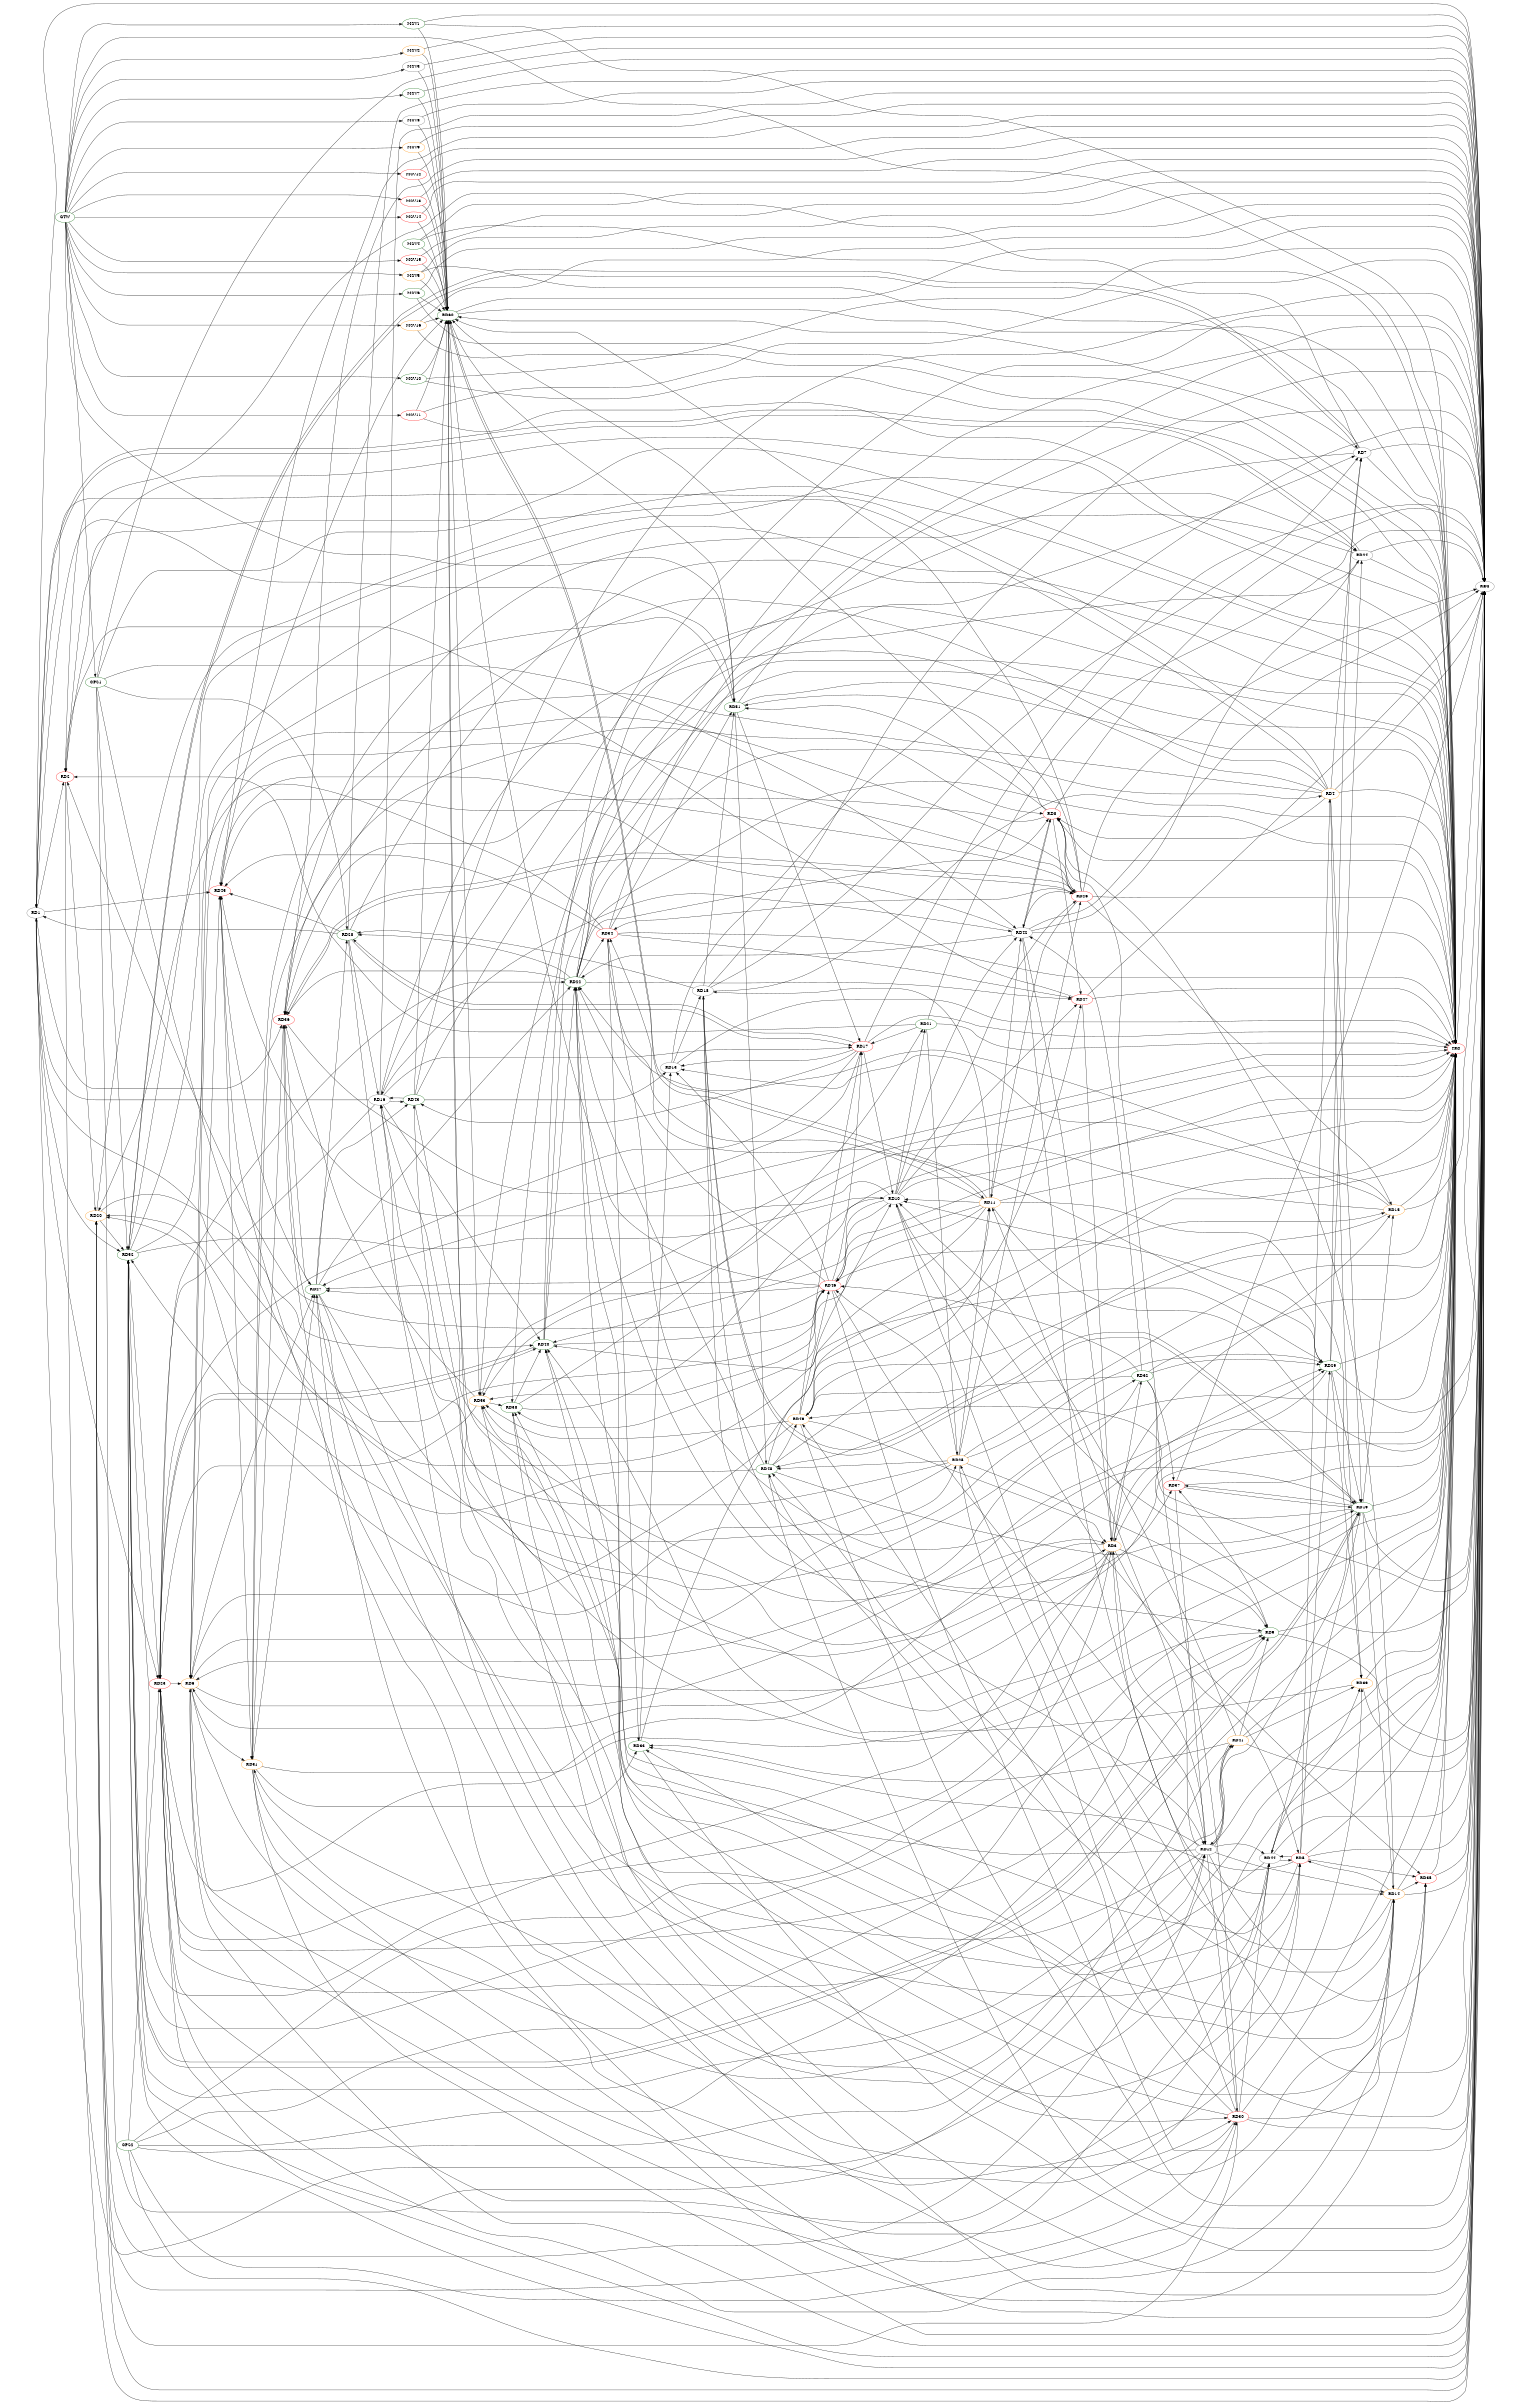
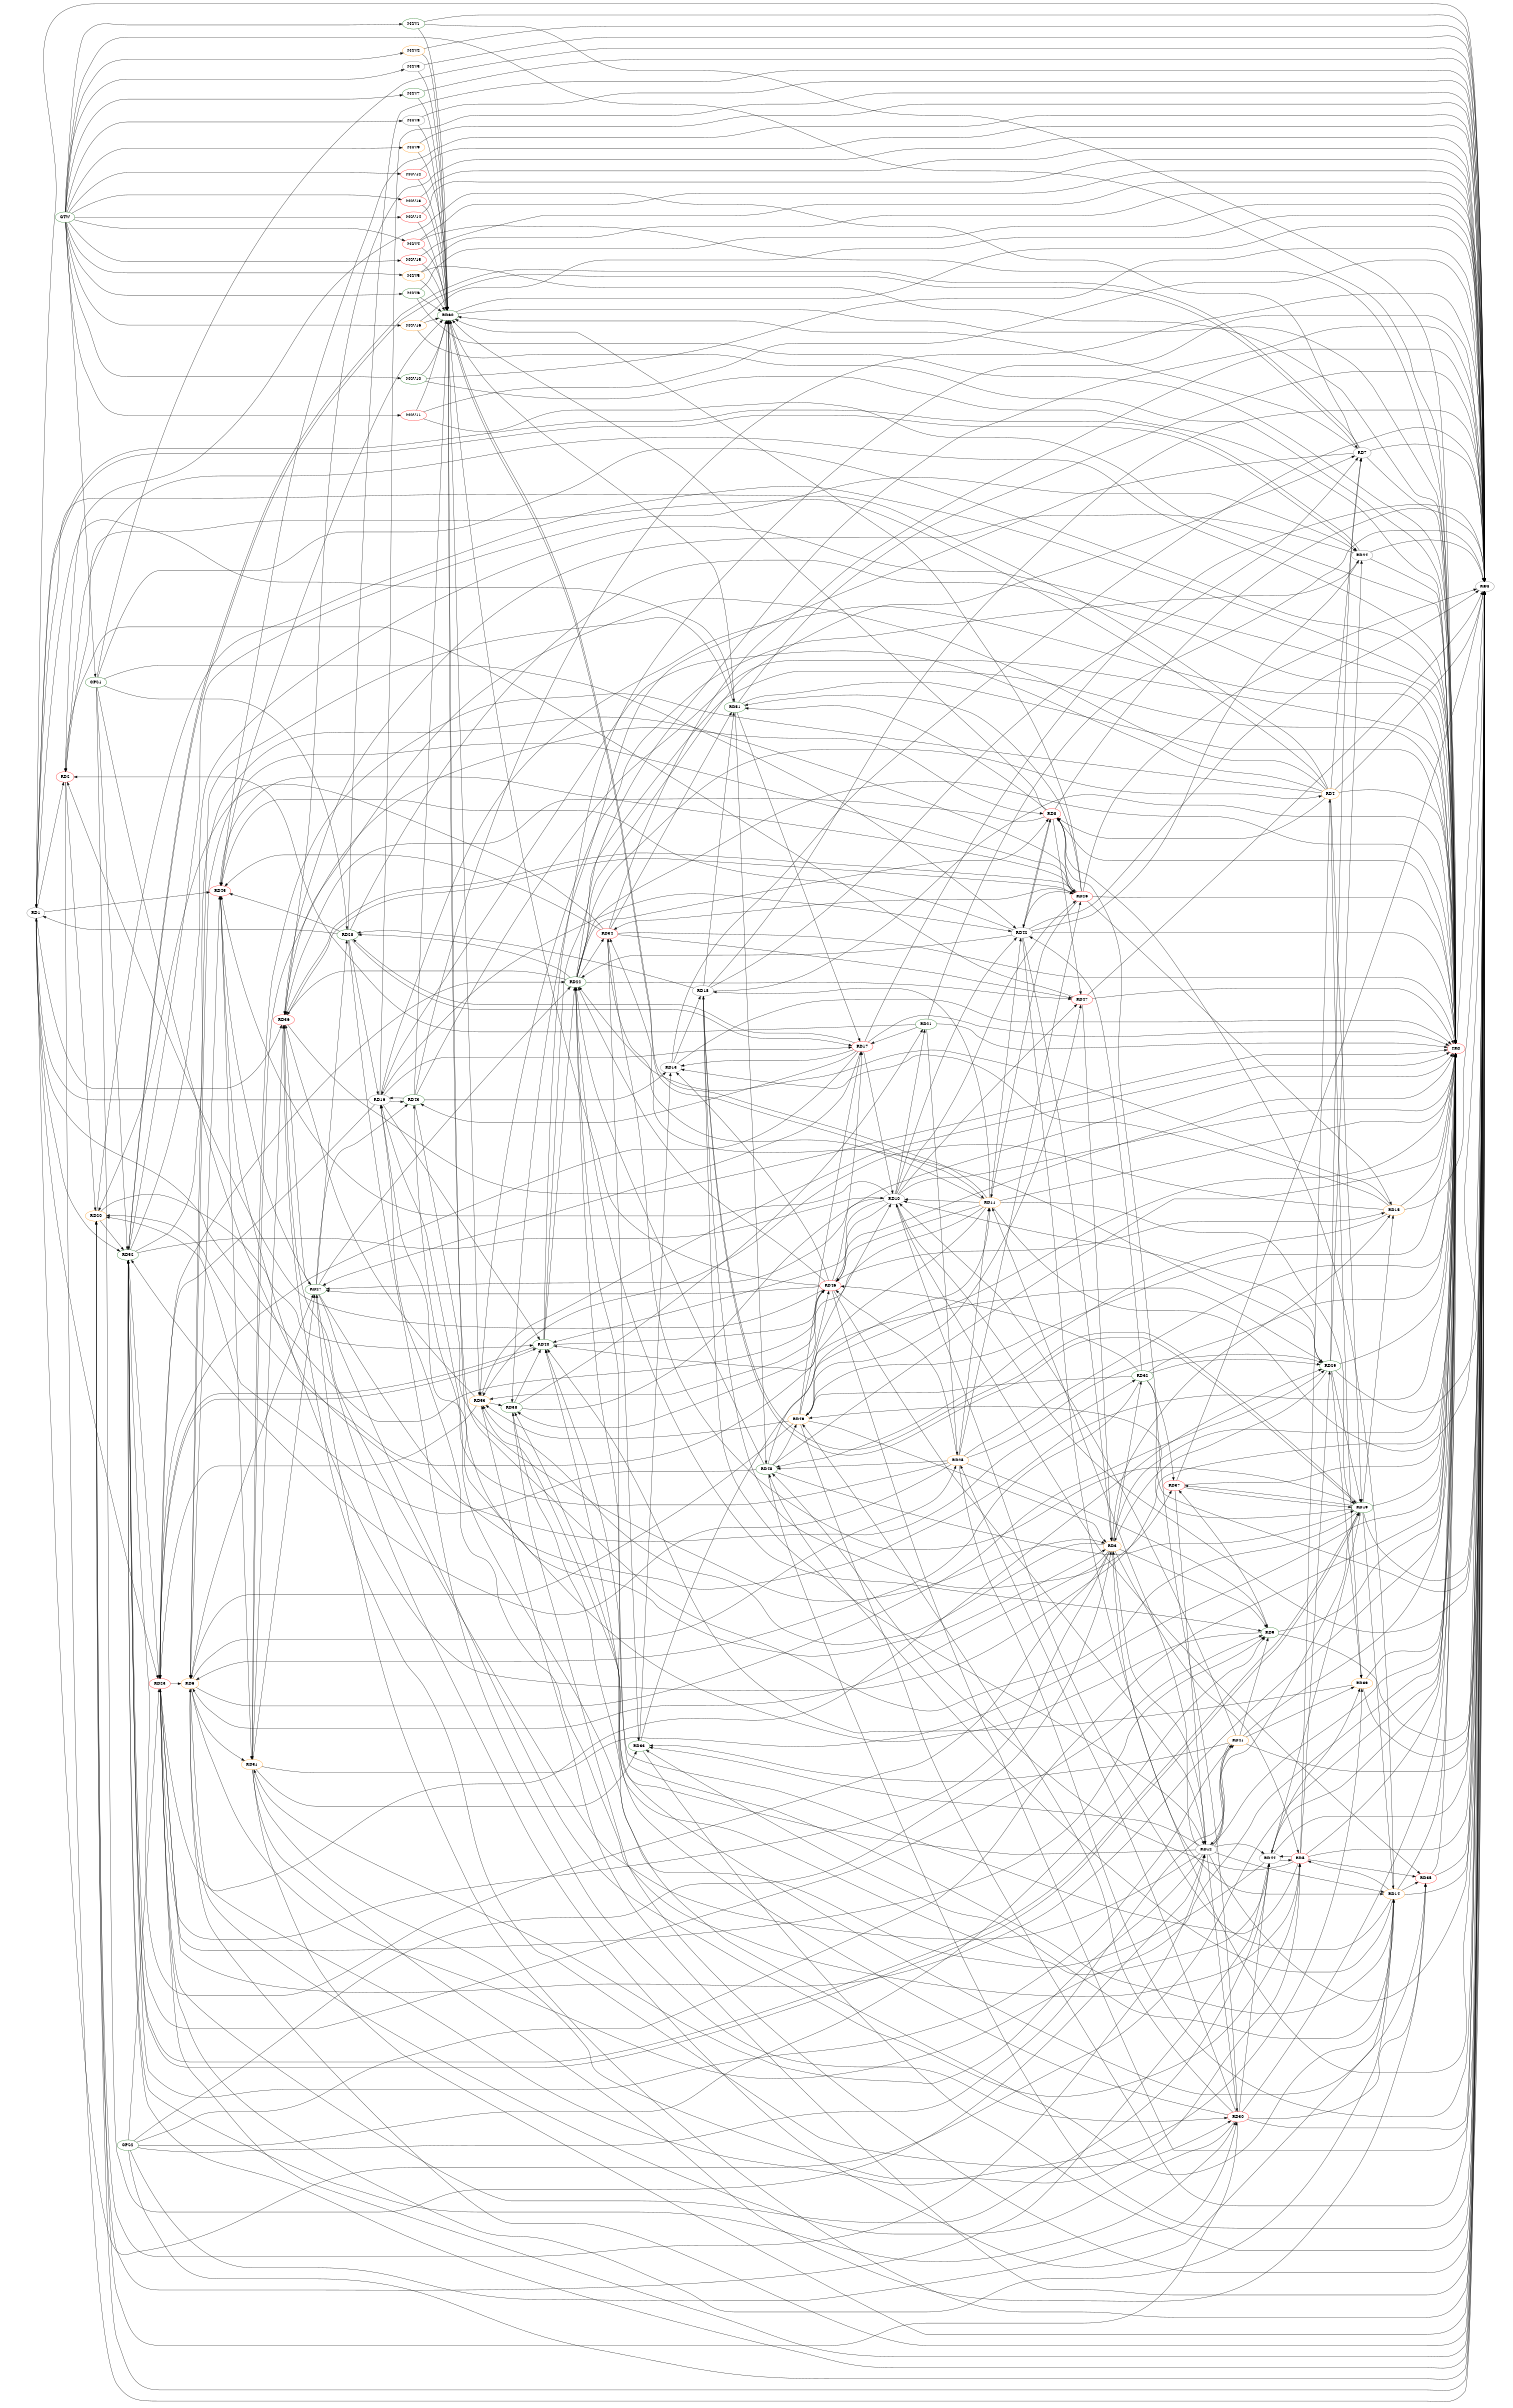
node "MSV4": color darkgreen -> red
edge "GTW" -> "RD51": now "GTW" -> "MSV4"
